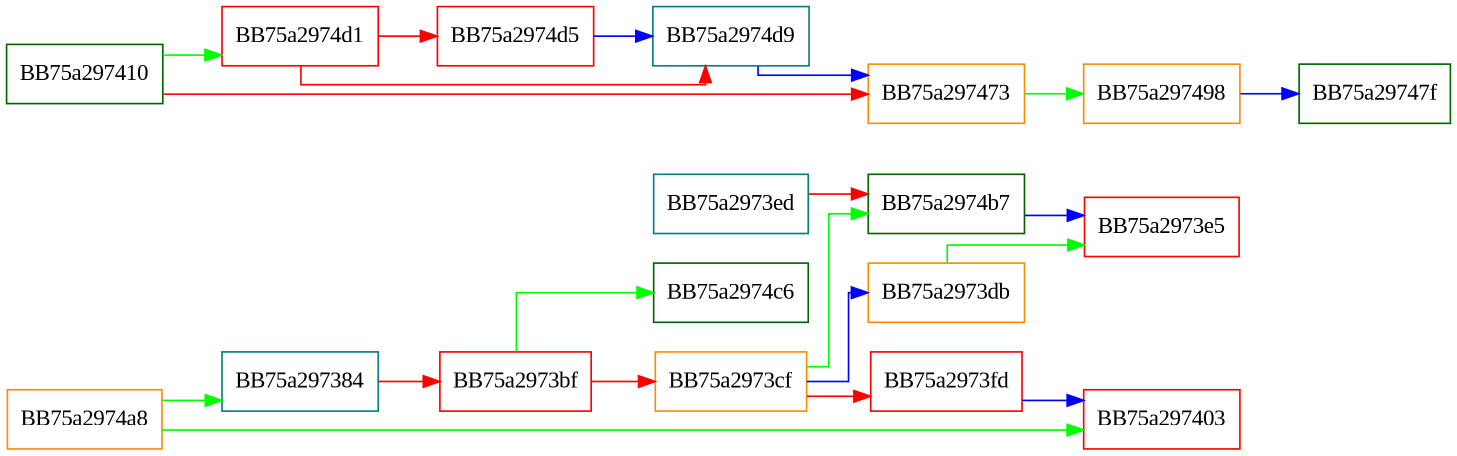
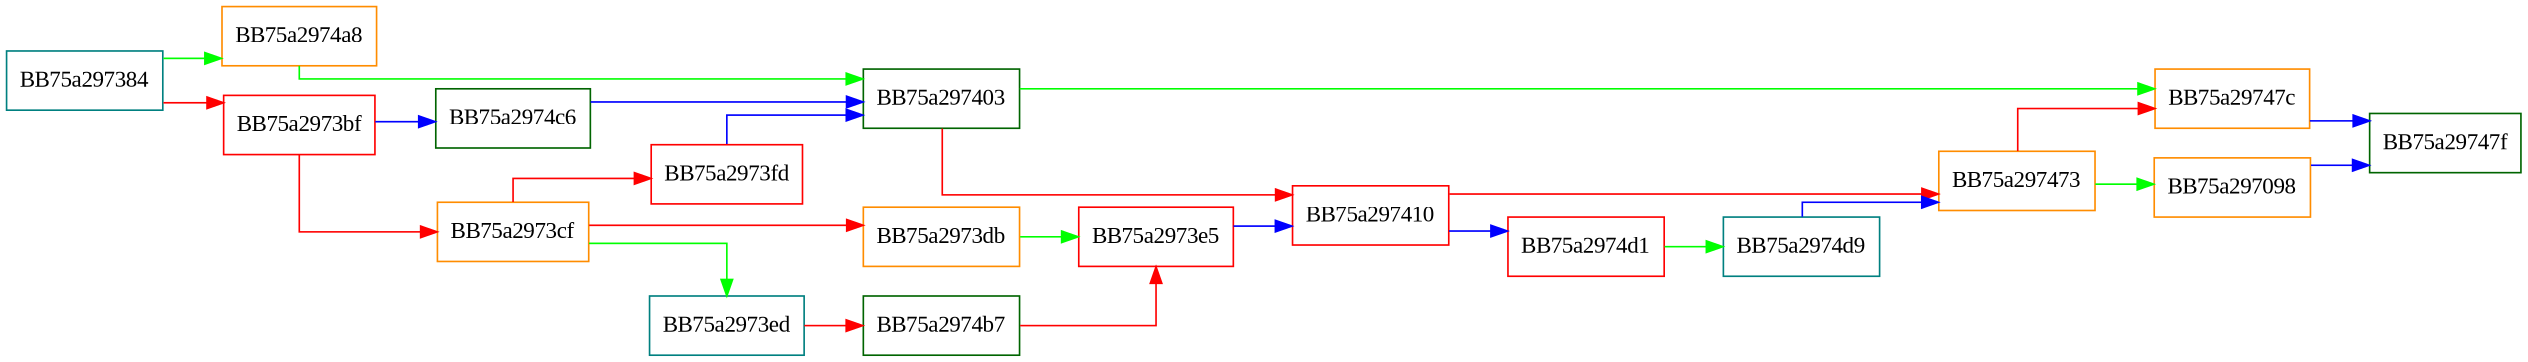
node "BB75a2974d5": removed
edge "BB75a297410" -> "BB75a2974d1": color green -> blue
node "BB75a297410": color darkgreen -> red
edge "BB75a2974d1" -> "BB75a2974d9": color red -> green
node "BB75a297498": label "BB75a297498" -> "BB75a297098"
node "BB75a29747c": added
edge "BB75a2974c6" -> "BB75a297403": added
edge "BB75a297403" -> "BB75a297410": added
edge "BB75a2974b7" -> "BB75a2973e5": color blue -> red
edge "BB75a2973e5" -> "BB75a297410": added
edge "BB75a2973cf" -> "BB75a2974b7": now "BB75a2973cf" -> "BB75a2973ed"
edge "BB75a2973bf" -> "BB75a2974c6": color green -> blue
edge "BB75a2973cf" -> "BB75a2973db": color blue -> red
edge "BB75a2974a8" -> "BB75a297384": reversed
node "BB75a297403": color red -> darkgreen
